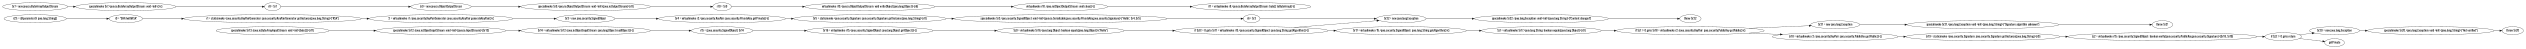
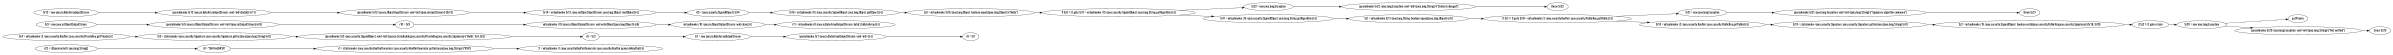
edge "r8 = $r7" -> "$r9 = new java.io.ObjectOutputStream": removed
node "$r13 = new java.io.ByteArrayInputStream": added
node "$r3 = new java.security.SignedObject": removed
edge "r6 = $r3" -> "$r22 = new java.lang.Exception": now "r6 = $r3" -> "$r7 = new java.io.ByteArrayOutputStream"
edge "if $z2 != 0 goto return" -> "getPrivate": now "$r20 = new java.lang.Exception" -> "getPrivate"
